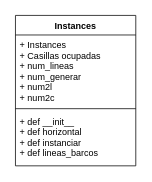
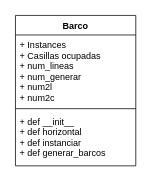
node "Instances": label "Instances" -> "Barco"
node "+ def __init__ + def horizontal + def instanciar + def lineas_barcos": label "+ def __init__ + def horizontal + def instanciar + def lineas_barcos" -> "+ def __init__ + def horizontal + def instanciar + def generar_barcos"
